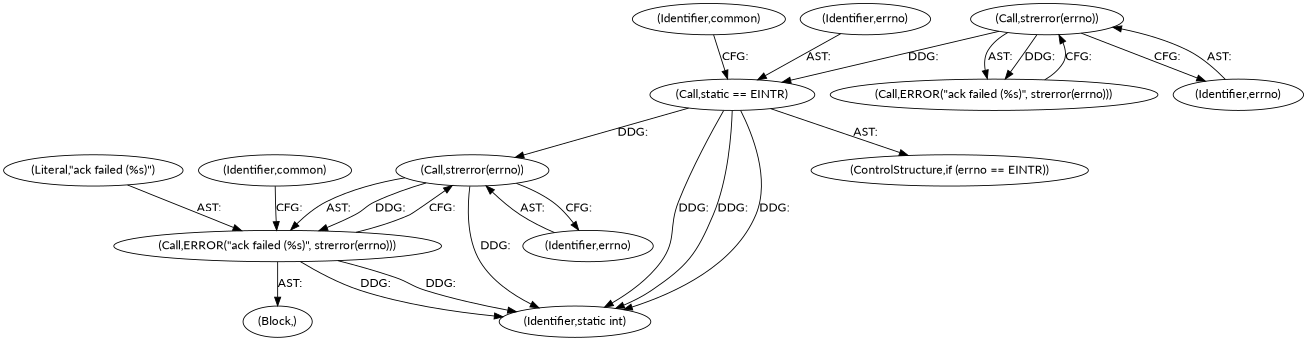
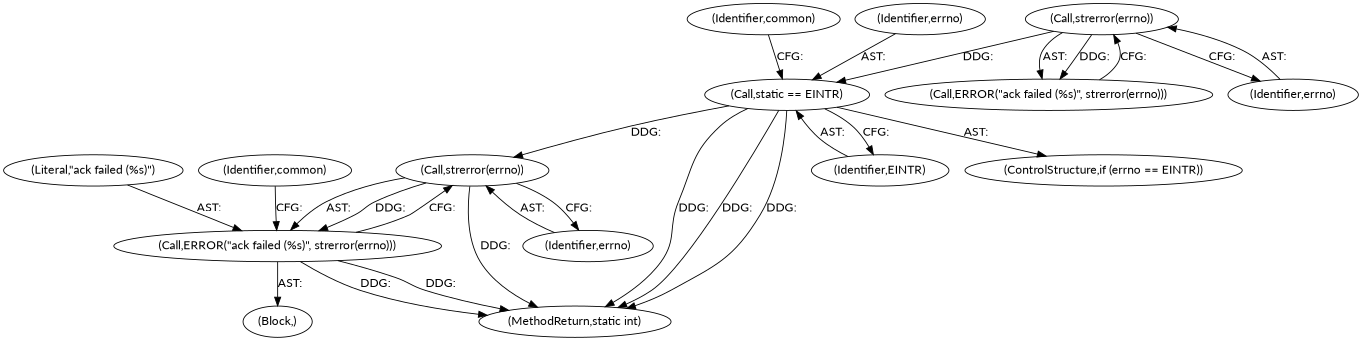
node "(Identifier,EINTR)": added
node "(Identifier,static int)": label "(Identifier,static int)" -> "(MethodReturn,static int)"
